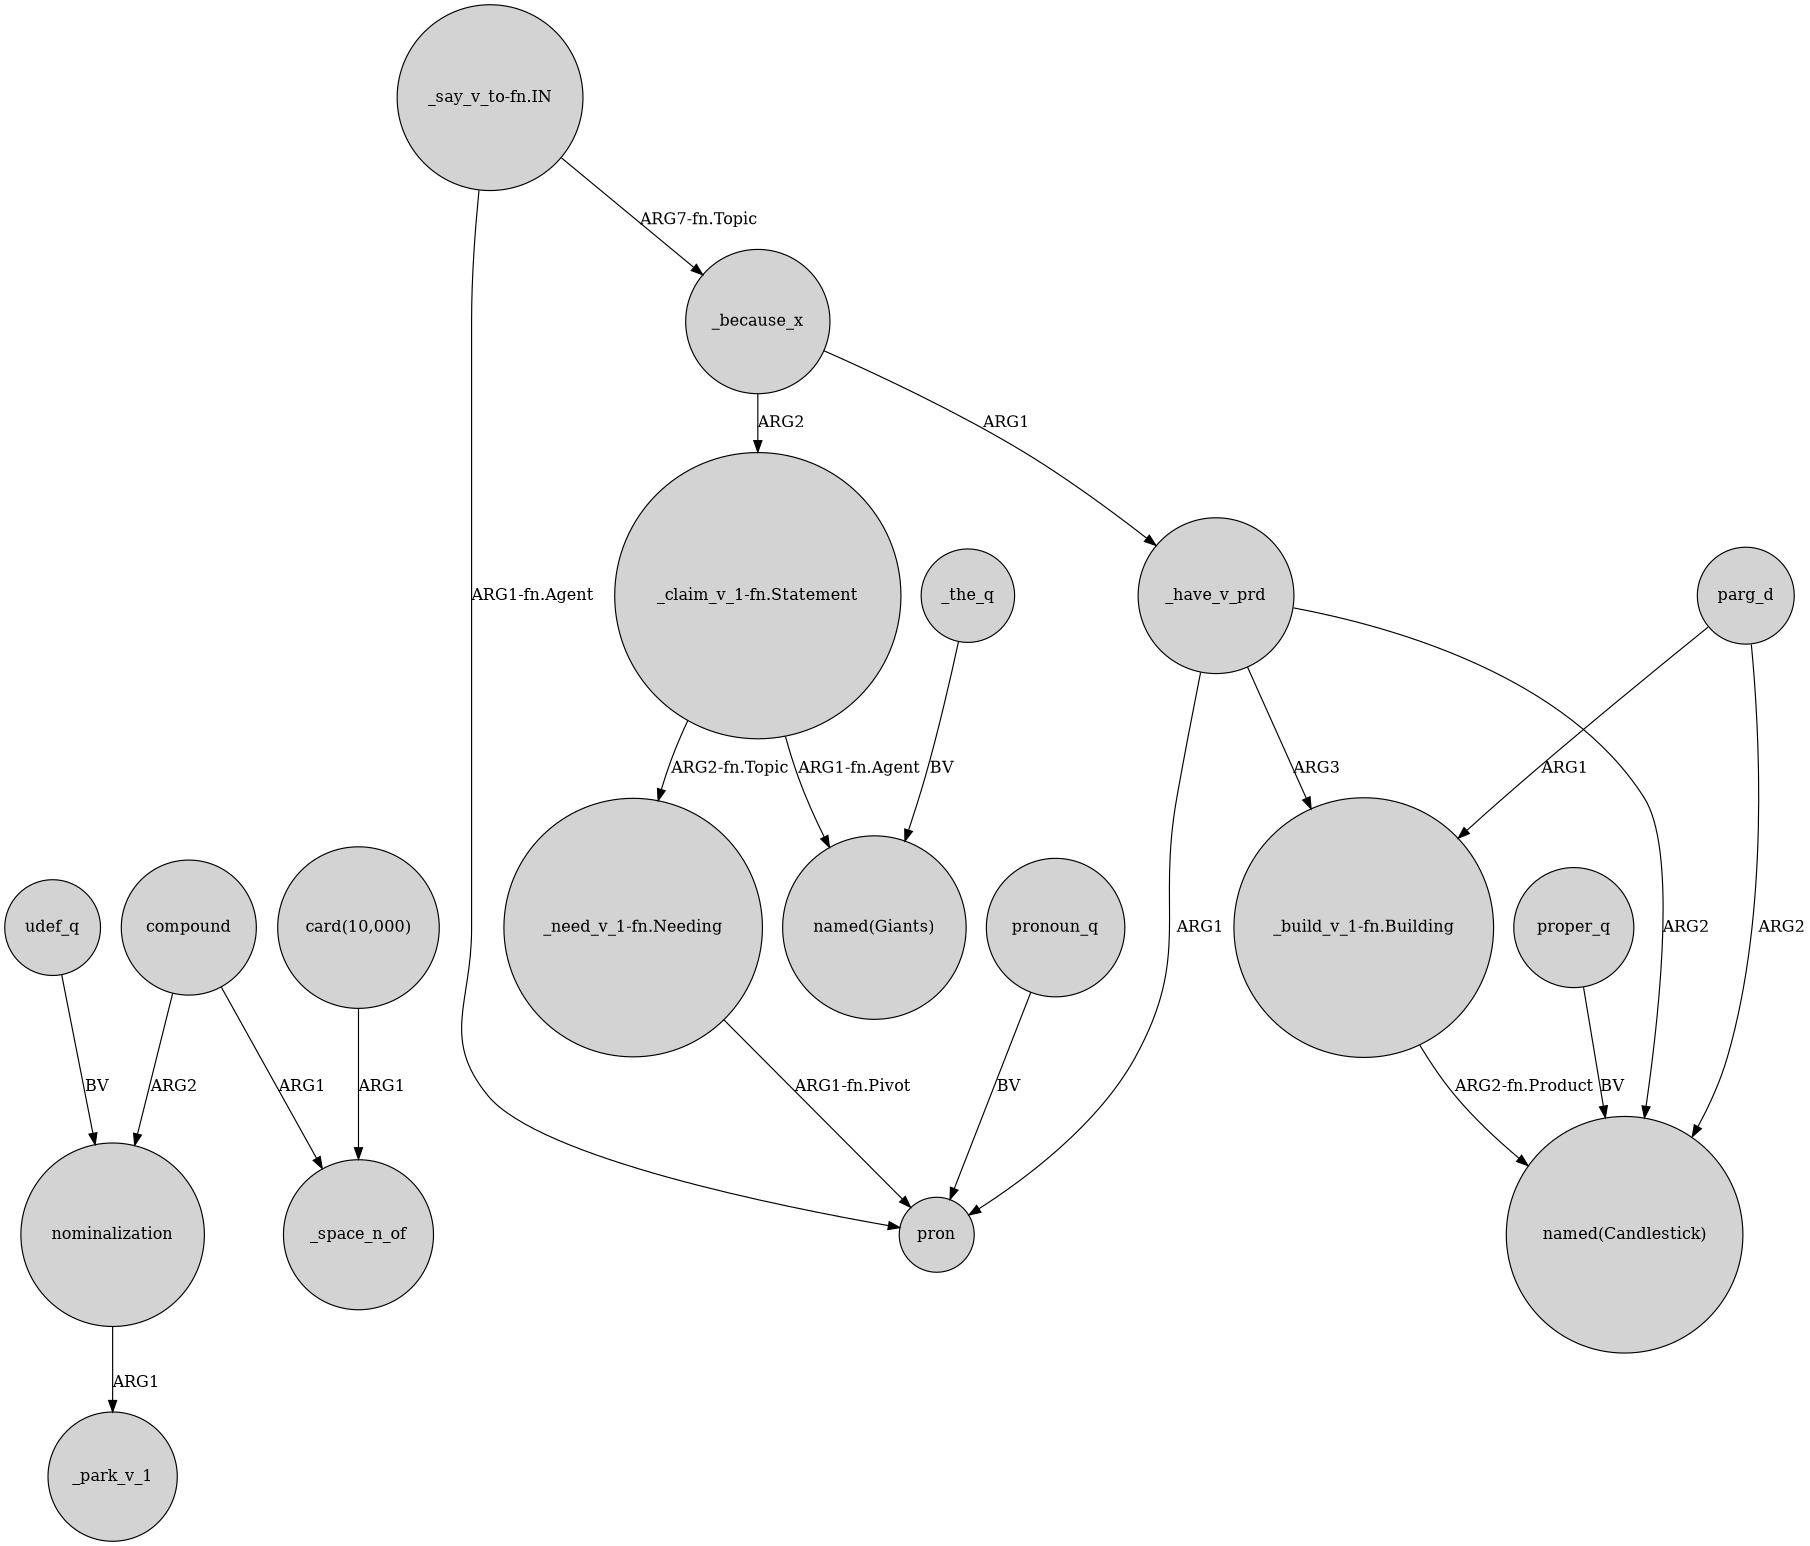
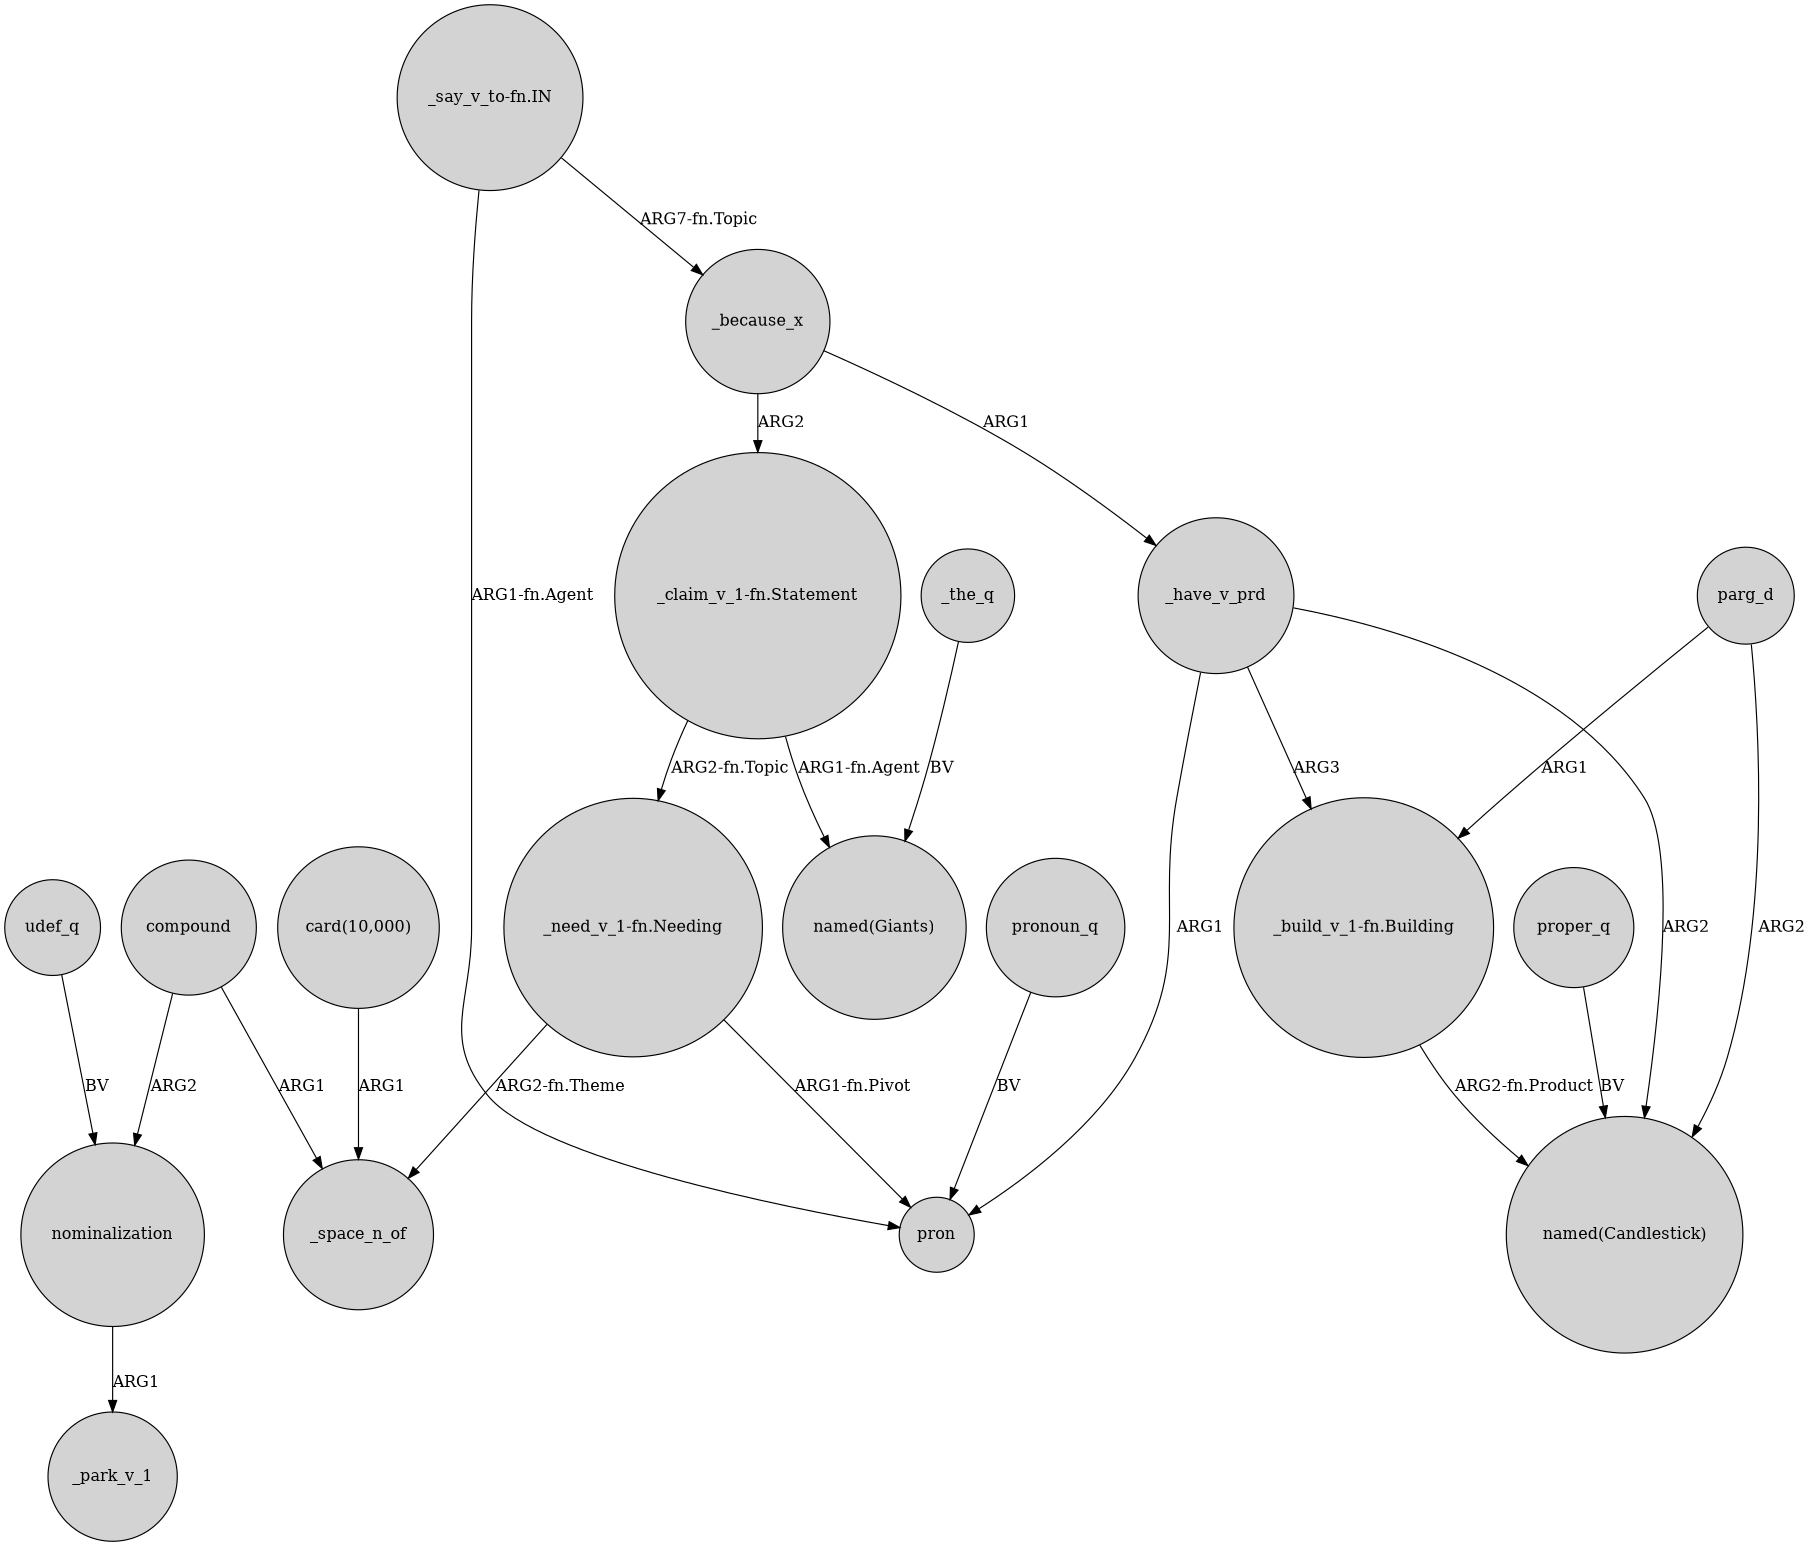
edge "_need_v_1-fn.Needing" -> "_space_n_of": added, label "ARG2-fn.Theme"
